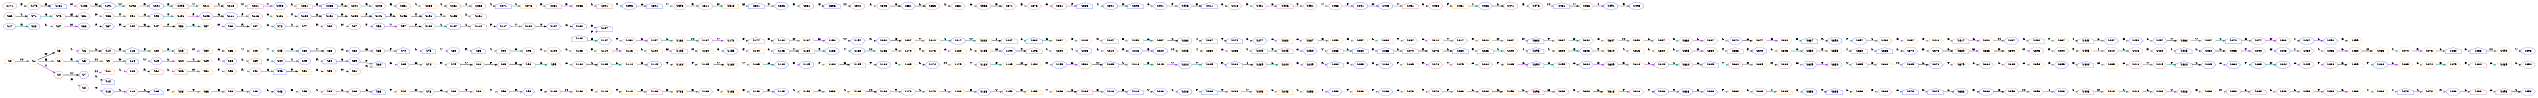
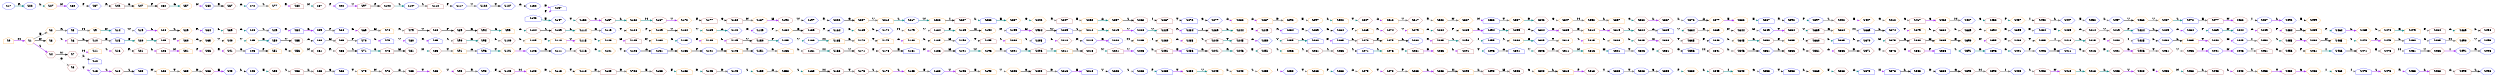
node "S477": shape octagon -> house
node "S166": added
edge "S190" -> "S195": style bold -> dotted
node "S280": shape house -> octagon
edge "S380" -> "S385": color purple -> black
node "S479": shape hexagon -> house
edge "S61" -> "S64": now "S61" -> "S66"
node "S7": color blue -> brown
edge "S378" -> "S383": color gray40 -> black
